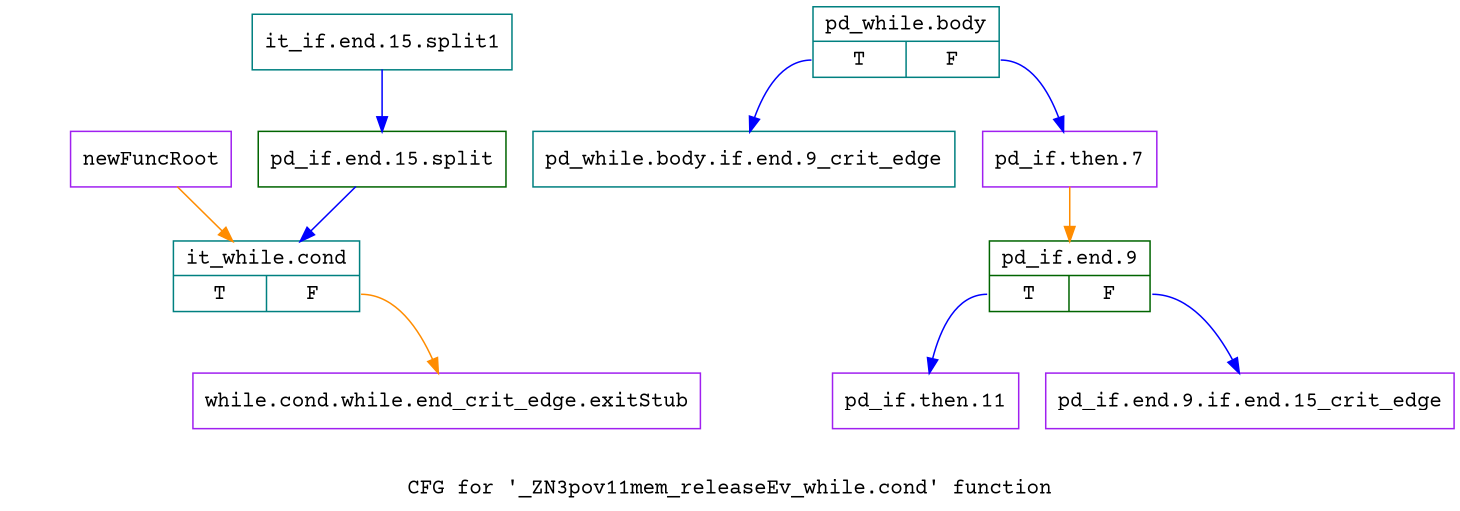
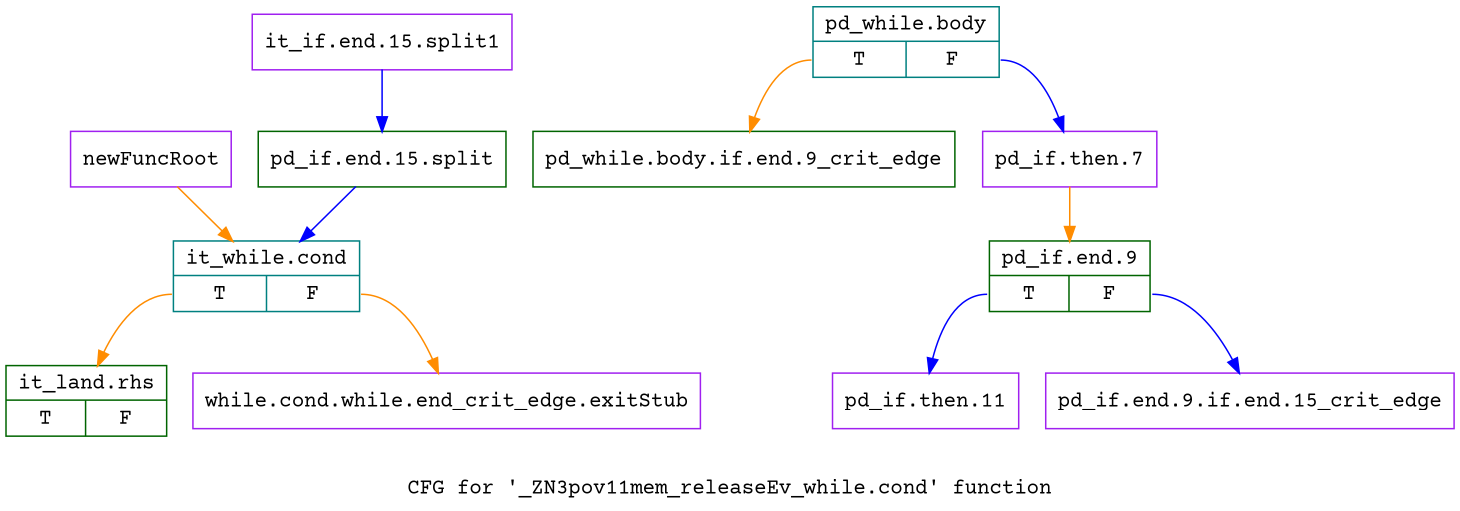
node "it_if.end.15.split1": color teal -> purple
edge "pd_while.body" -> "pd_while.body.if.end.9_crit_edge": color blue -> darkorange
node "pd_while.body.if.end.9_crit_edge": color teal -> darkgreen
node "it_land.rhs": added
